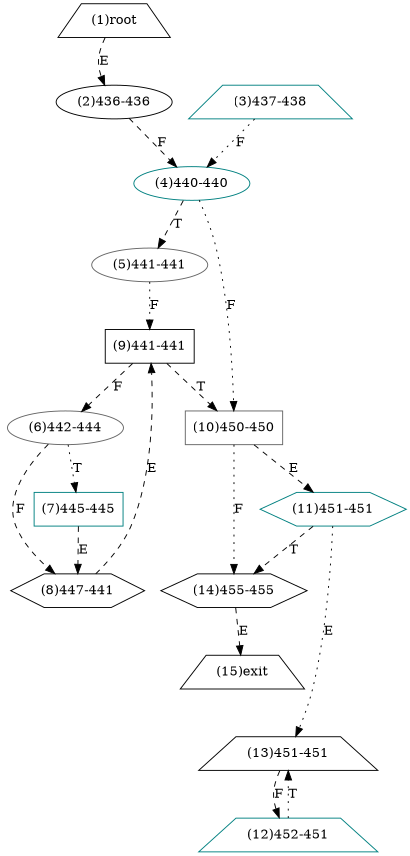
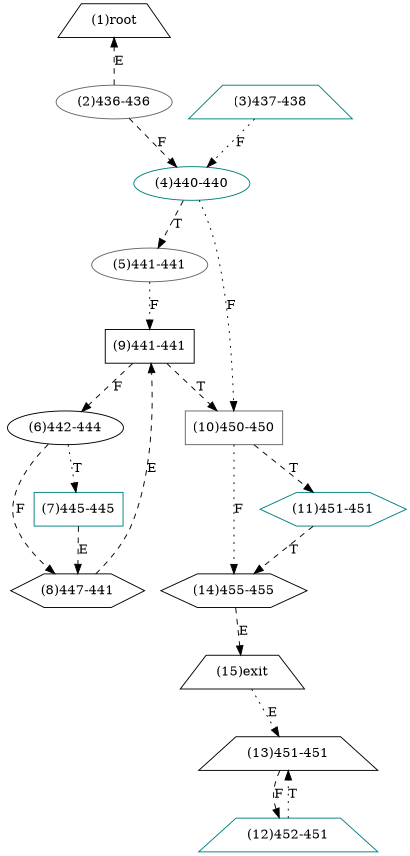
edge "(1)root" -> "(2)436-436": reversed
node "(2)436-436": color black -> gray40
node "(6)442-444": color gray40 -> black
edge "(10)450-450" -> "(11)451-451": label "E" -> "T"
edge "(11)451-451" -> "(13)451-451": now "(15)exit" -> "(13)451-451"
